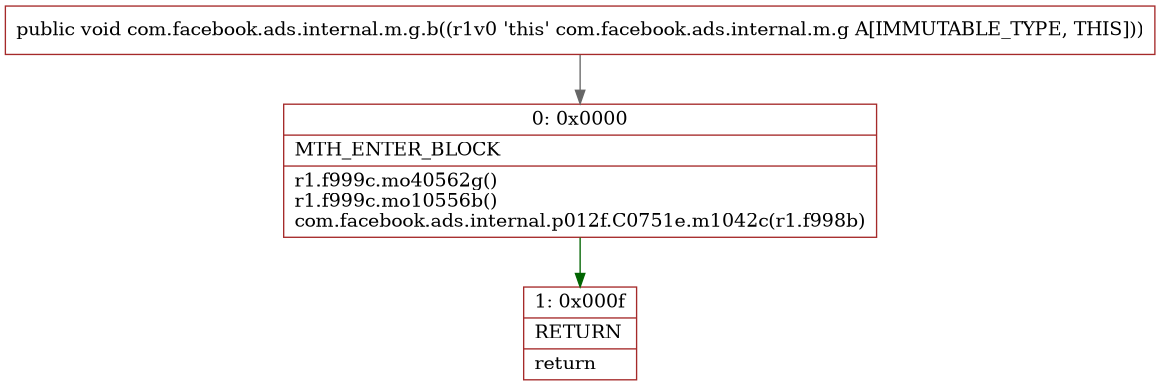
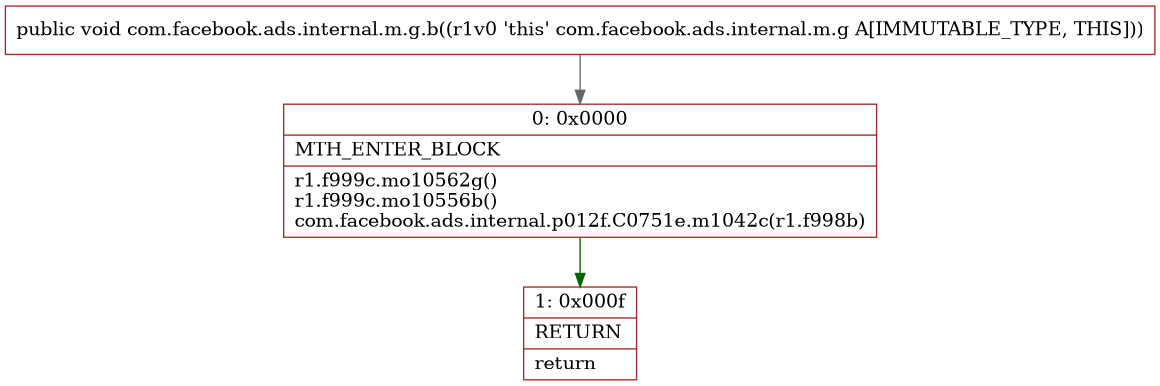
node "0: 0x0000": text "r1.f999c.mo40562g()" -> "r1.f999c.mo10562g()"
